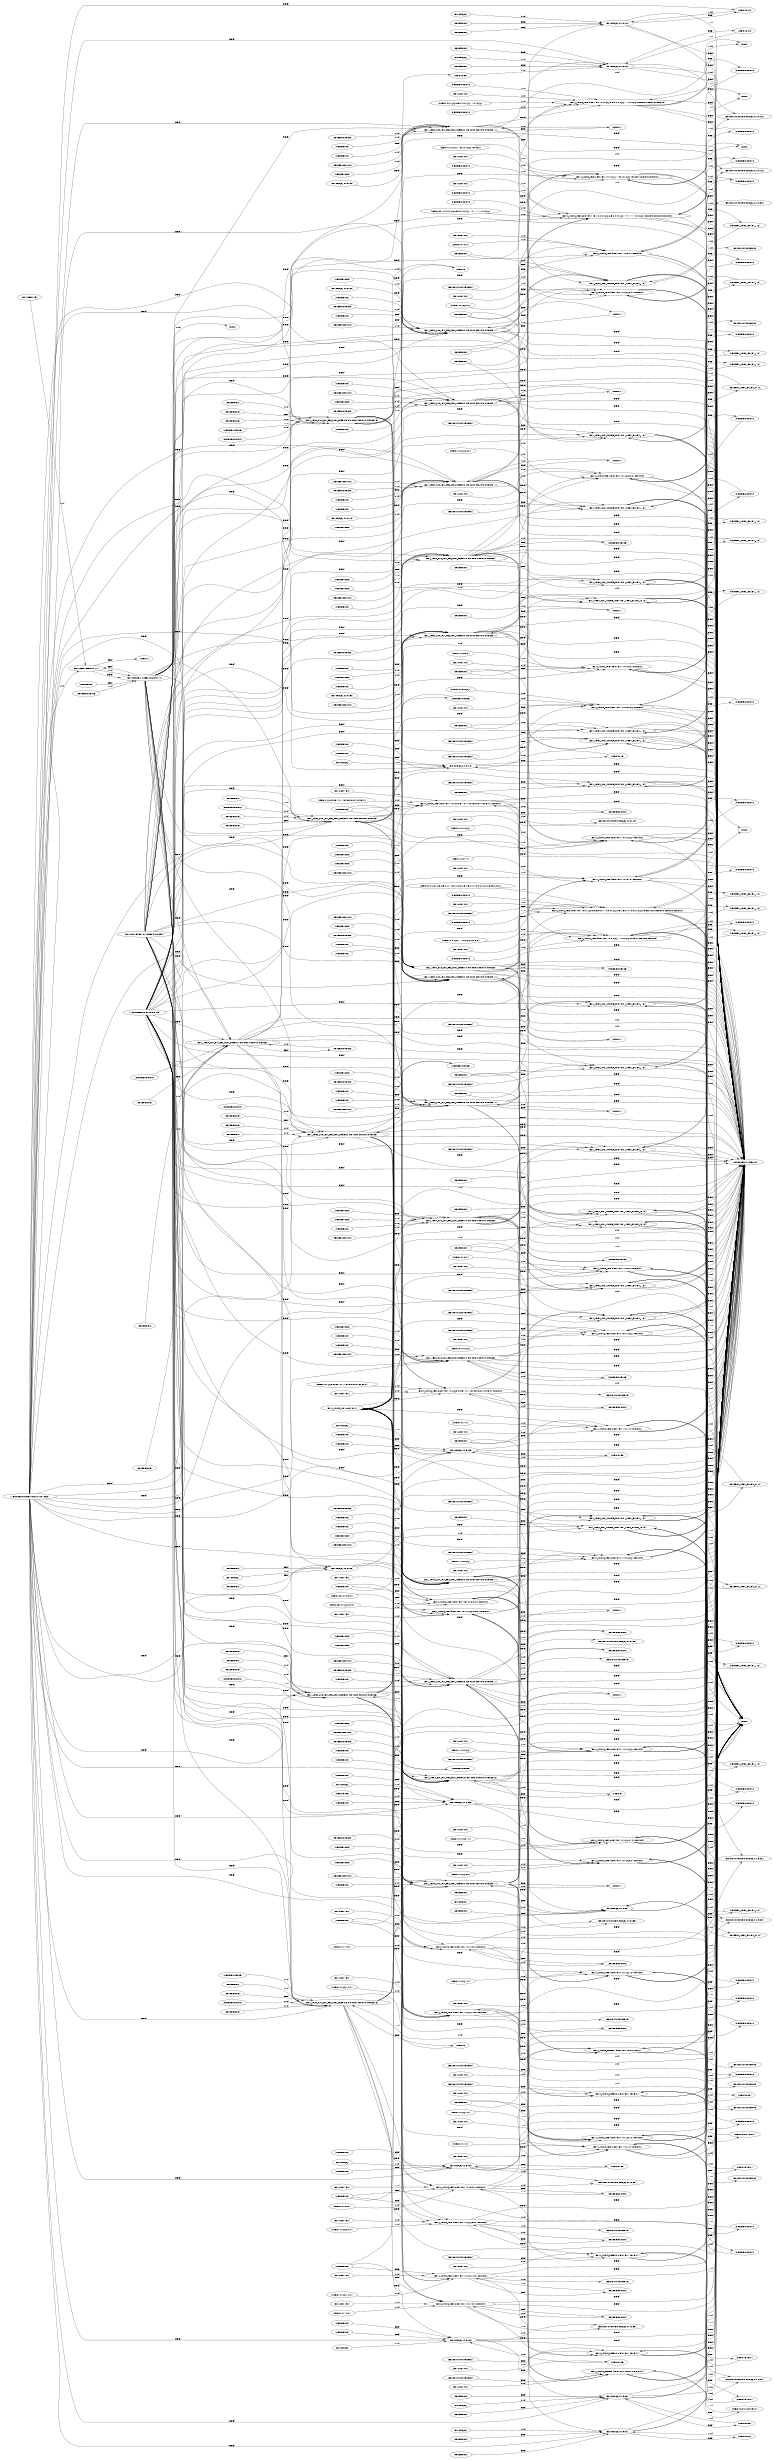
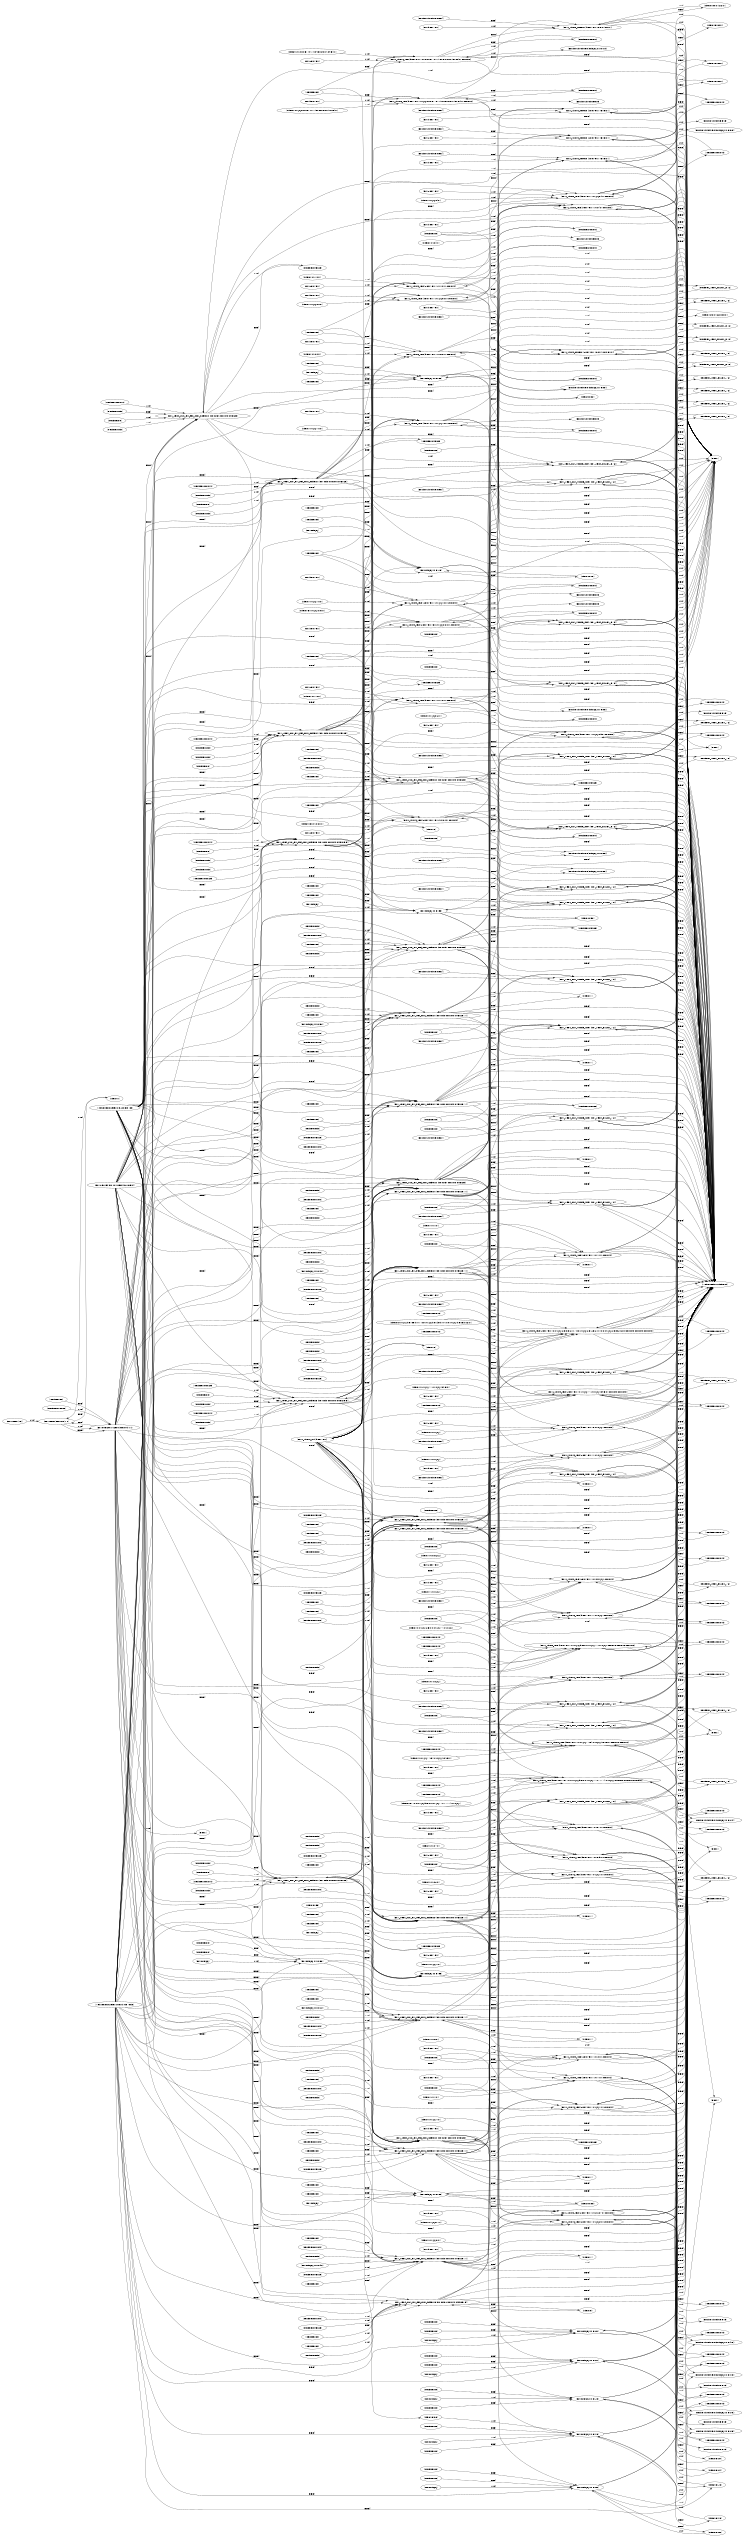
edge "(Call,data[0] == 0xe9)" -> "(ControlStructure,if (data[0] == 0xe9))": added, label "AST:"
node "(MethodReturn,RAnalOp *op)": label "(MethodReturn,RAnalOp *op)" -> "(MethodParameterIn,RAnalOp *op)"
edge "(MethodParameterIn,const ut8 *data)" -> "(Call,sizeof (addrbuf) - 1)": now "(Literal,1)" -> "(Call,sizeof (addrbuf) - 1)"
edge "(Call,data[0] == 0xc9)" -> "(ControlStructure,if (data[0] == 0xc9))": label "AST: " -> "DDG: "
edge "(Call,data[0] == 0xc0)" -> "(ControlStructure,if (data[0] == 0xc0))": removed, label "AST:"
